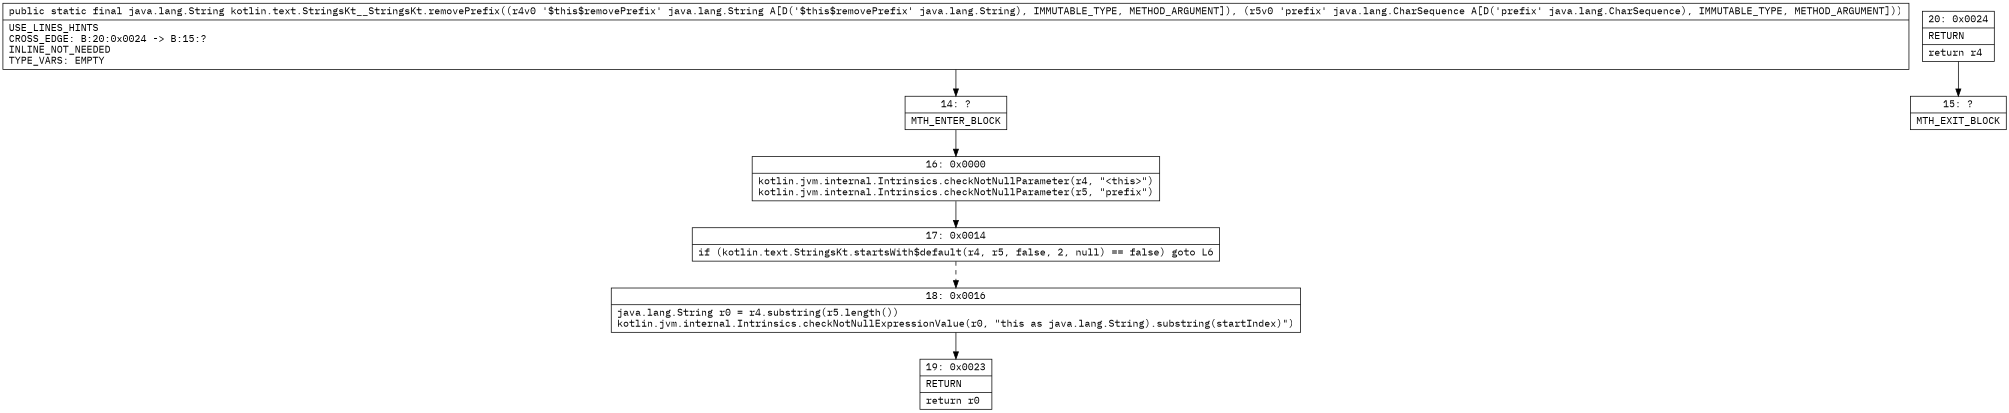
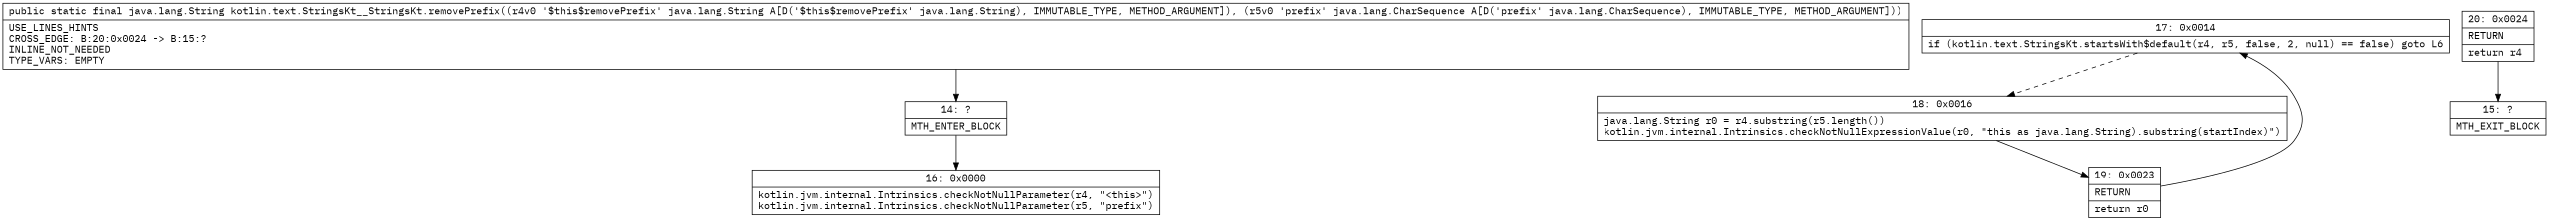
edge "16: 0x0000" -> "17: 0x0014": now "19: 0x0023" -> "17: 0x0014"
